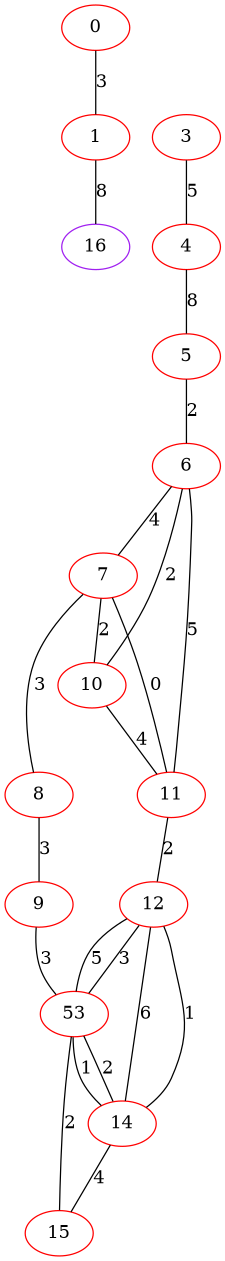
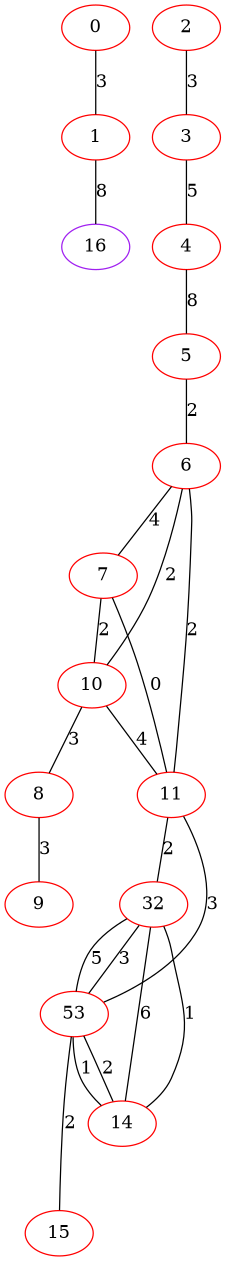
node "2": added
edge "6" -- "11": label "5" -> "2"
edge "7" -- "8": now "10" -- "8"
node "12": label "12" -> "32"
edge "9" -- "53": now "11" -- "53"
edge "14" -- "15": removed, label "4"
